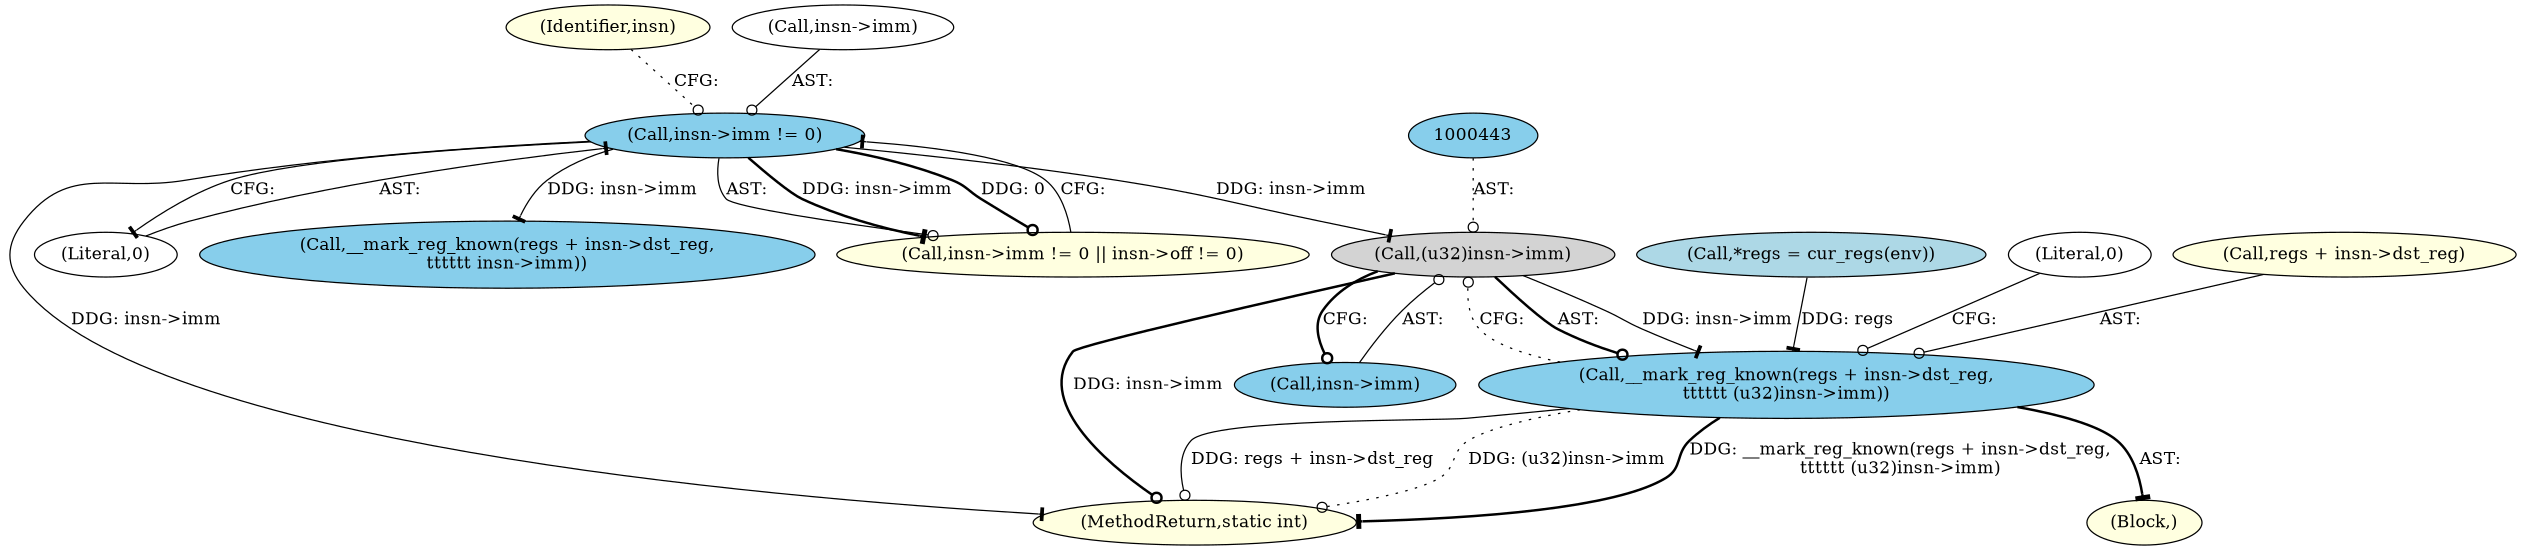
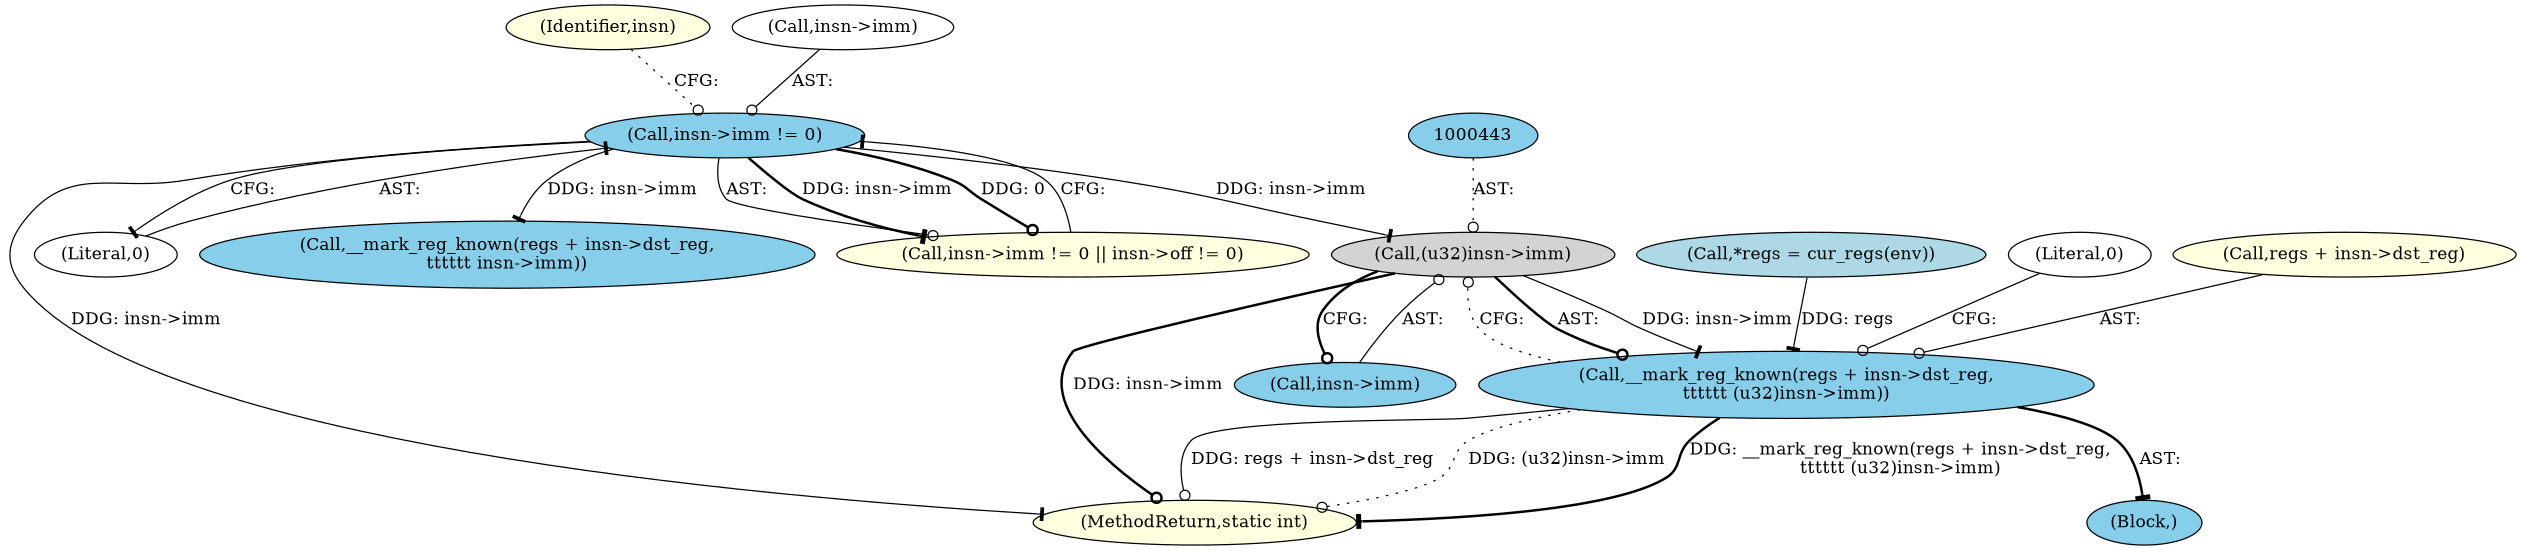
node "(Block,)": fillcolor lightyellow -> skyblue
